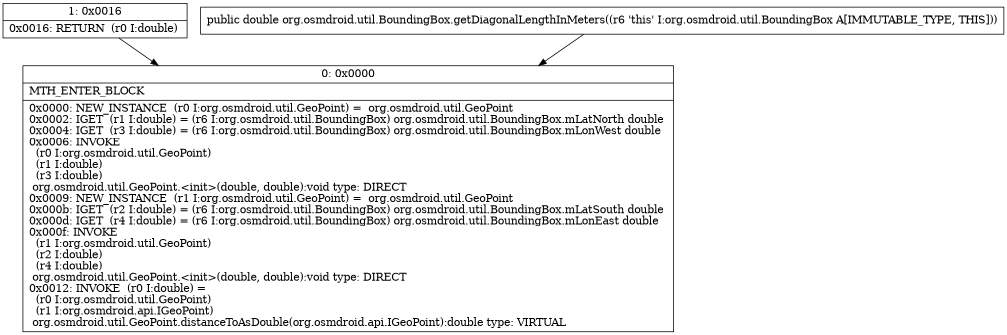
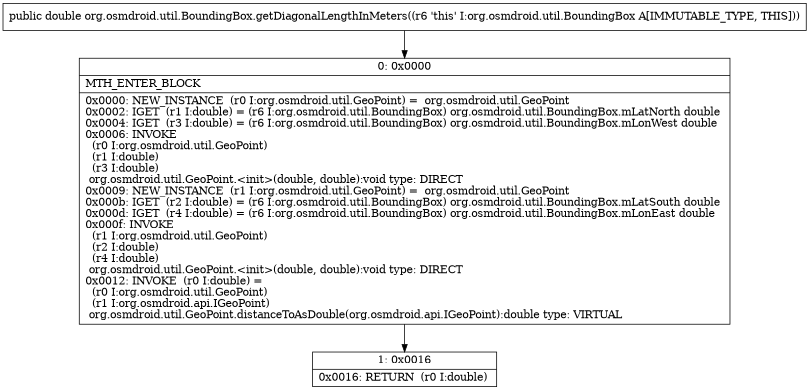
edge "1: 0x0016" -> "0: 0x0000": reversed
